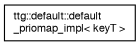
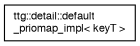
node "ttg::default::default _priomap_impl< keyT >": label "ttg::default::default _priomap_impl< keyT >" -> "ttg::detail::default _priomap_impl< keyT >"
